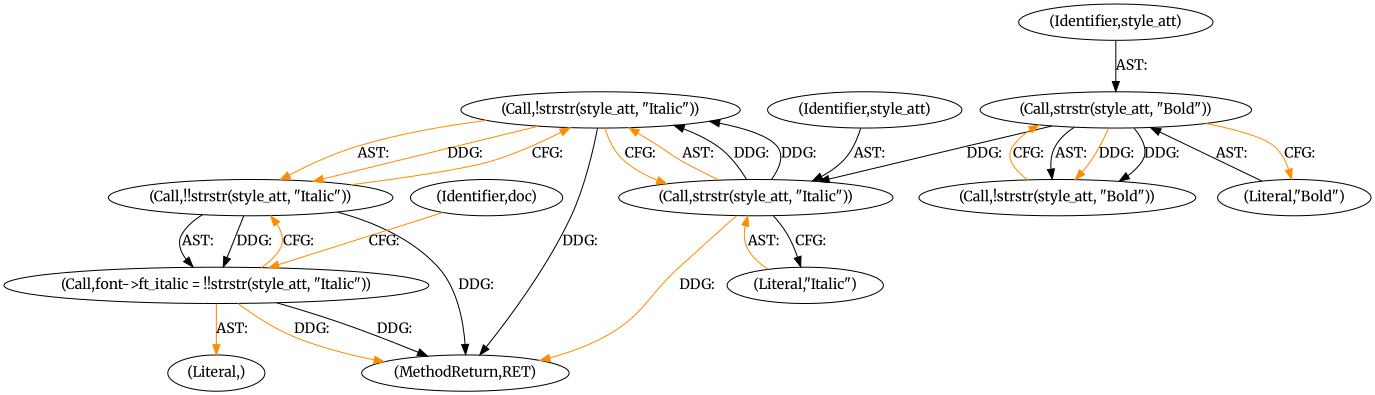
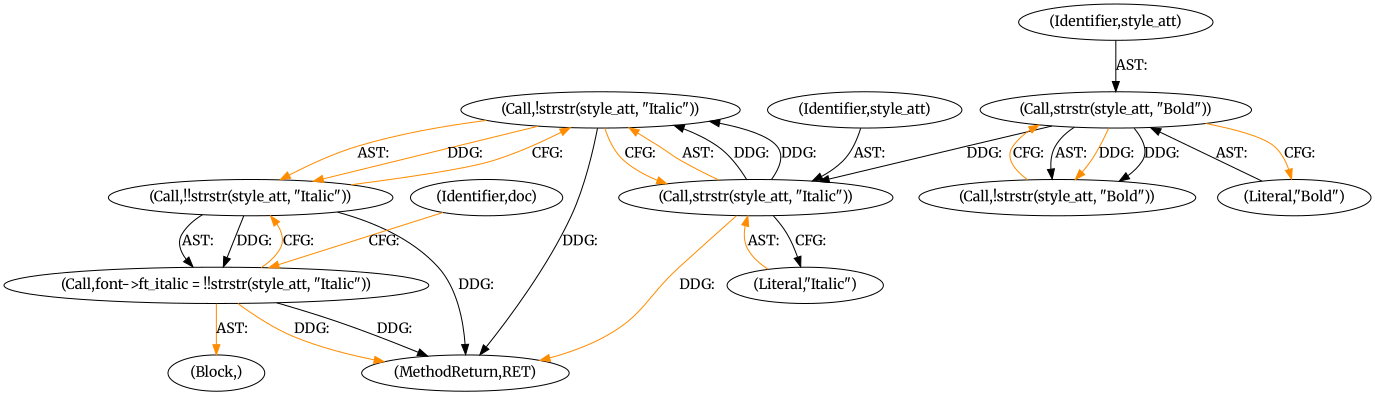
node "(Literal,)": label "(Literal,)" -> "(Block,)"
